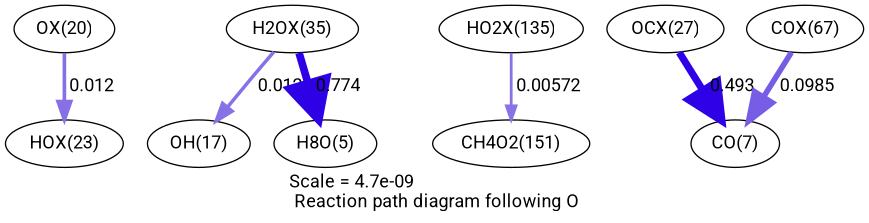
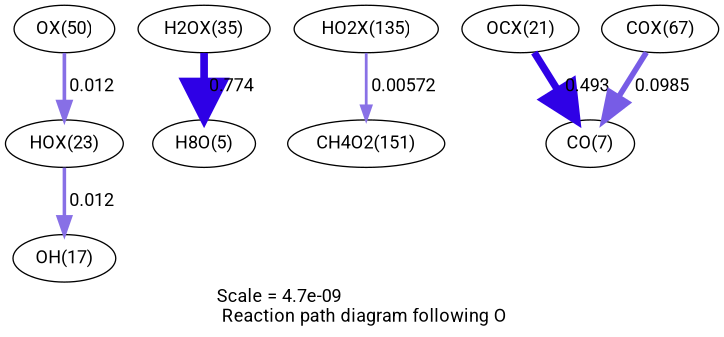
node "OX(20)": label "OX(20)" -> "OX(50)"
node "OCX(27)": label "OCX(27)" -> "OCX(21)"
edge "H2OX(35)" -> "OH(17)": now "HOX(23)" -> "OH(17)"
